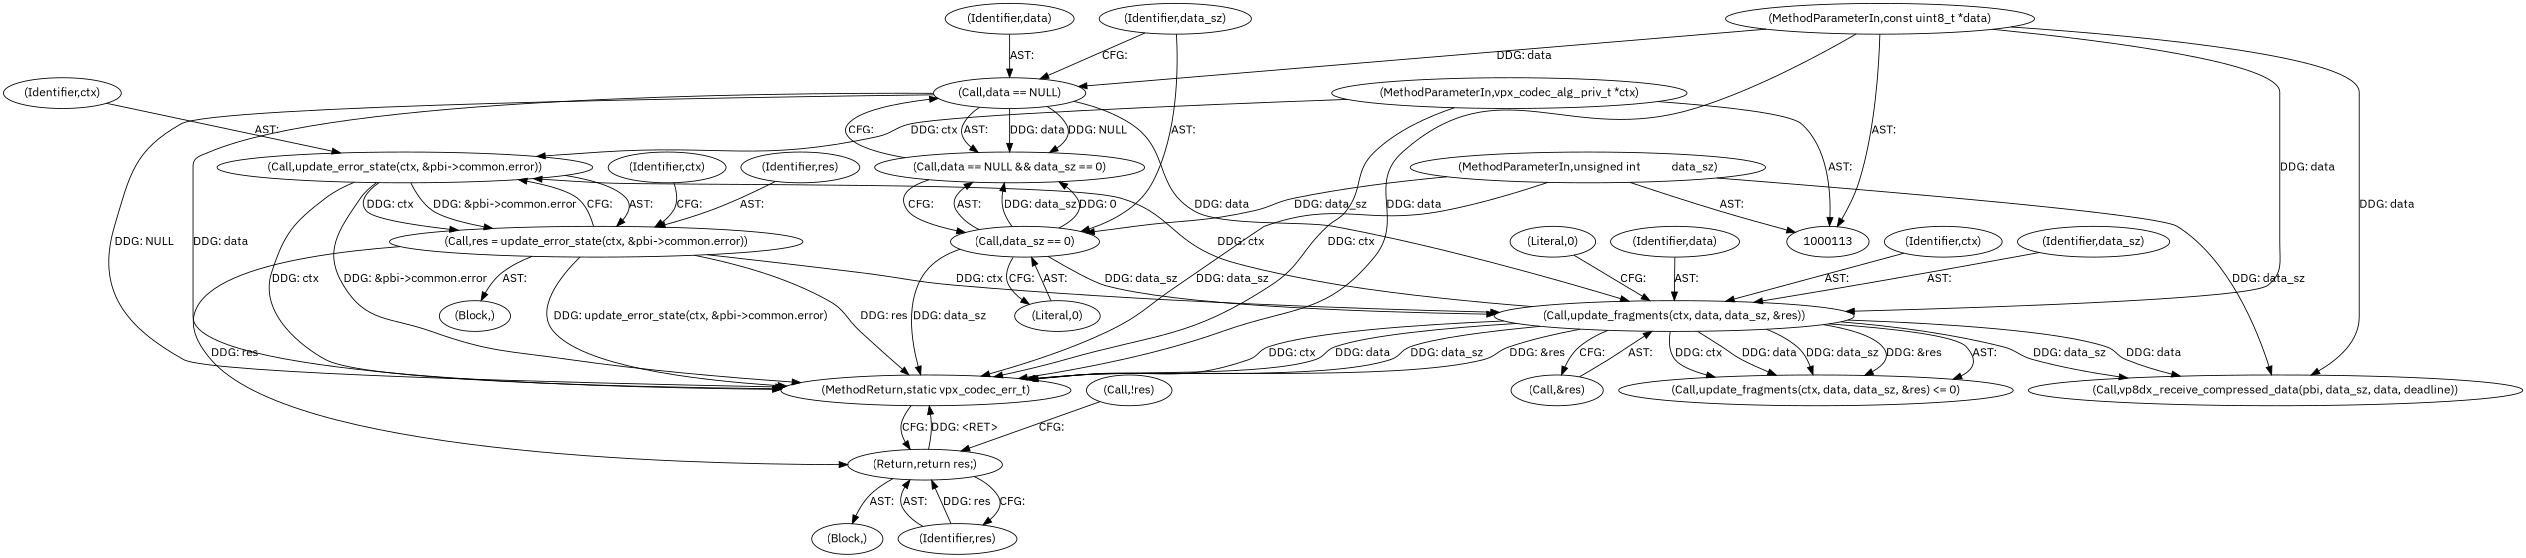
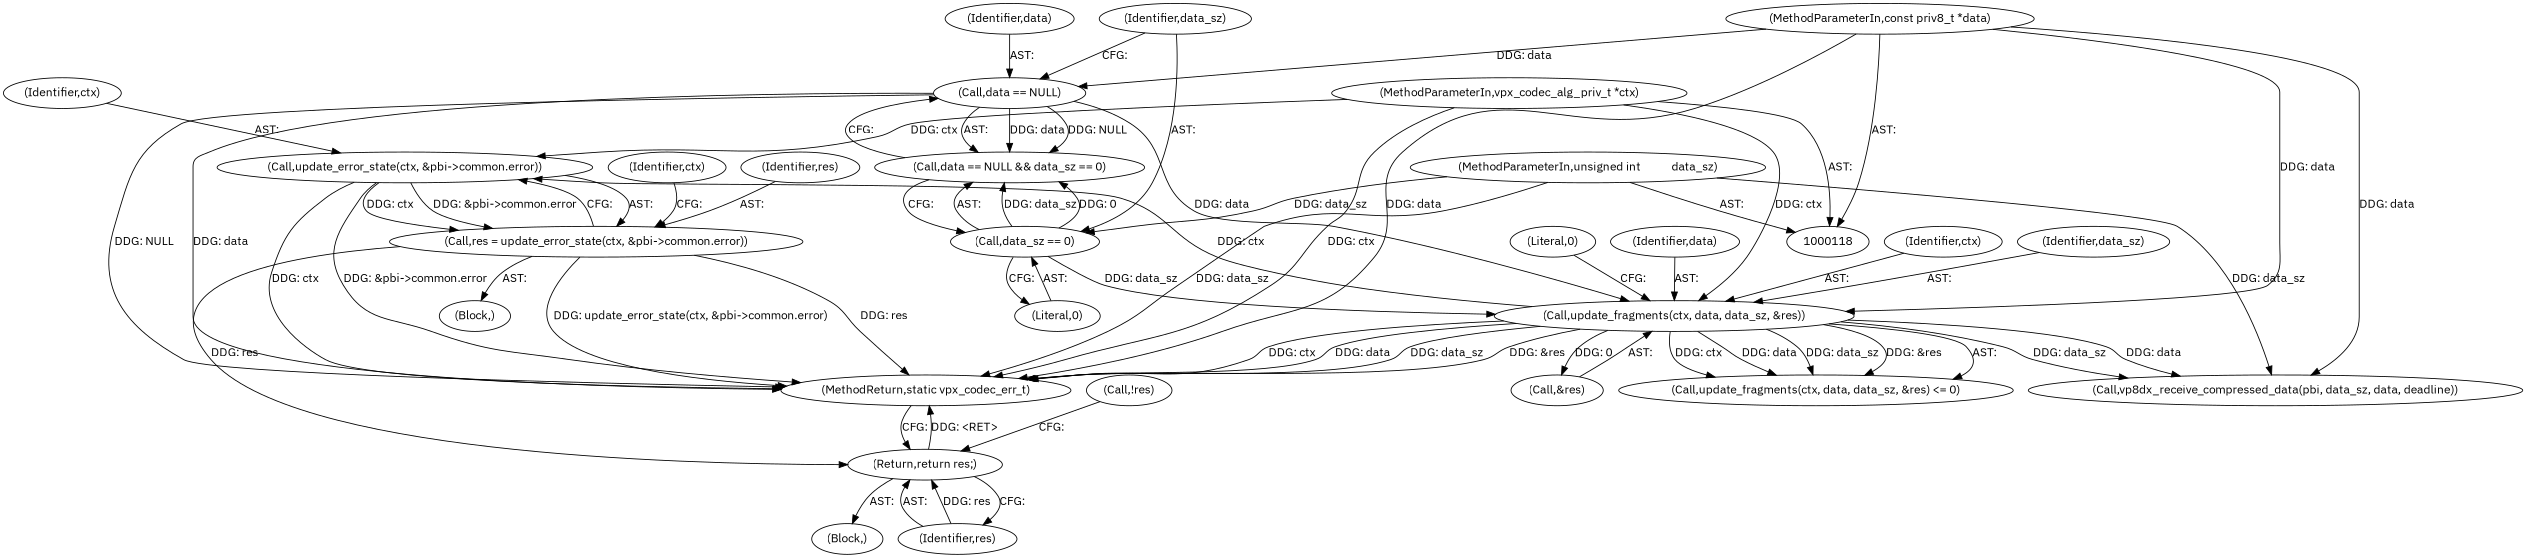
node "(MethodParameterIn,const uint8_t *data)": label "(MethodParameterIn,const uint8_t *data)" -> "(MethodParameterIn,const priv8_t *data)"
node "1000113": label "1000113" -> "1000118"
edge "(Call,res = update_error_state(ctx, &pbi->common.error))" -> "(Call,update_fragments(ctx, data, data_sz, &res))": now "(MethodParameterIn,vpx_codec_alg_priv_t *ctx)" -> "(Call,update_fragments(ctx, data, data_sz, &res))"
edge "(Call,data_sz == 0)" -> "(MethodReturn,static vpx_codec_err_t)": removed, label "DDG: data_sz"
edge "(Call,update_fragments(ctx, data, data_sz, &res))" -> "(Call,&res)": label "CFG: " -> "DDG: 0"
